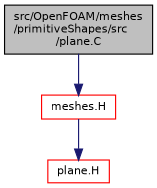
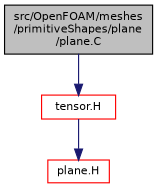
node "src/OpenFOAM/meshes /primitiveShapes/src /plane.C": label "src/OpenFOAM/meshes /primitiveShapes/src /plane.C" -> "src/OpenFOAM/meshes /primitiveShapes/plane /plane.C"
node "meshes.H": label "meshes.H" -> "tensor.H"
